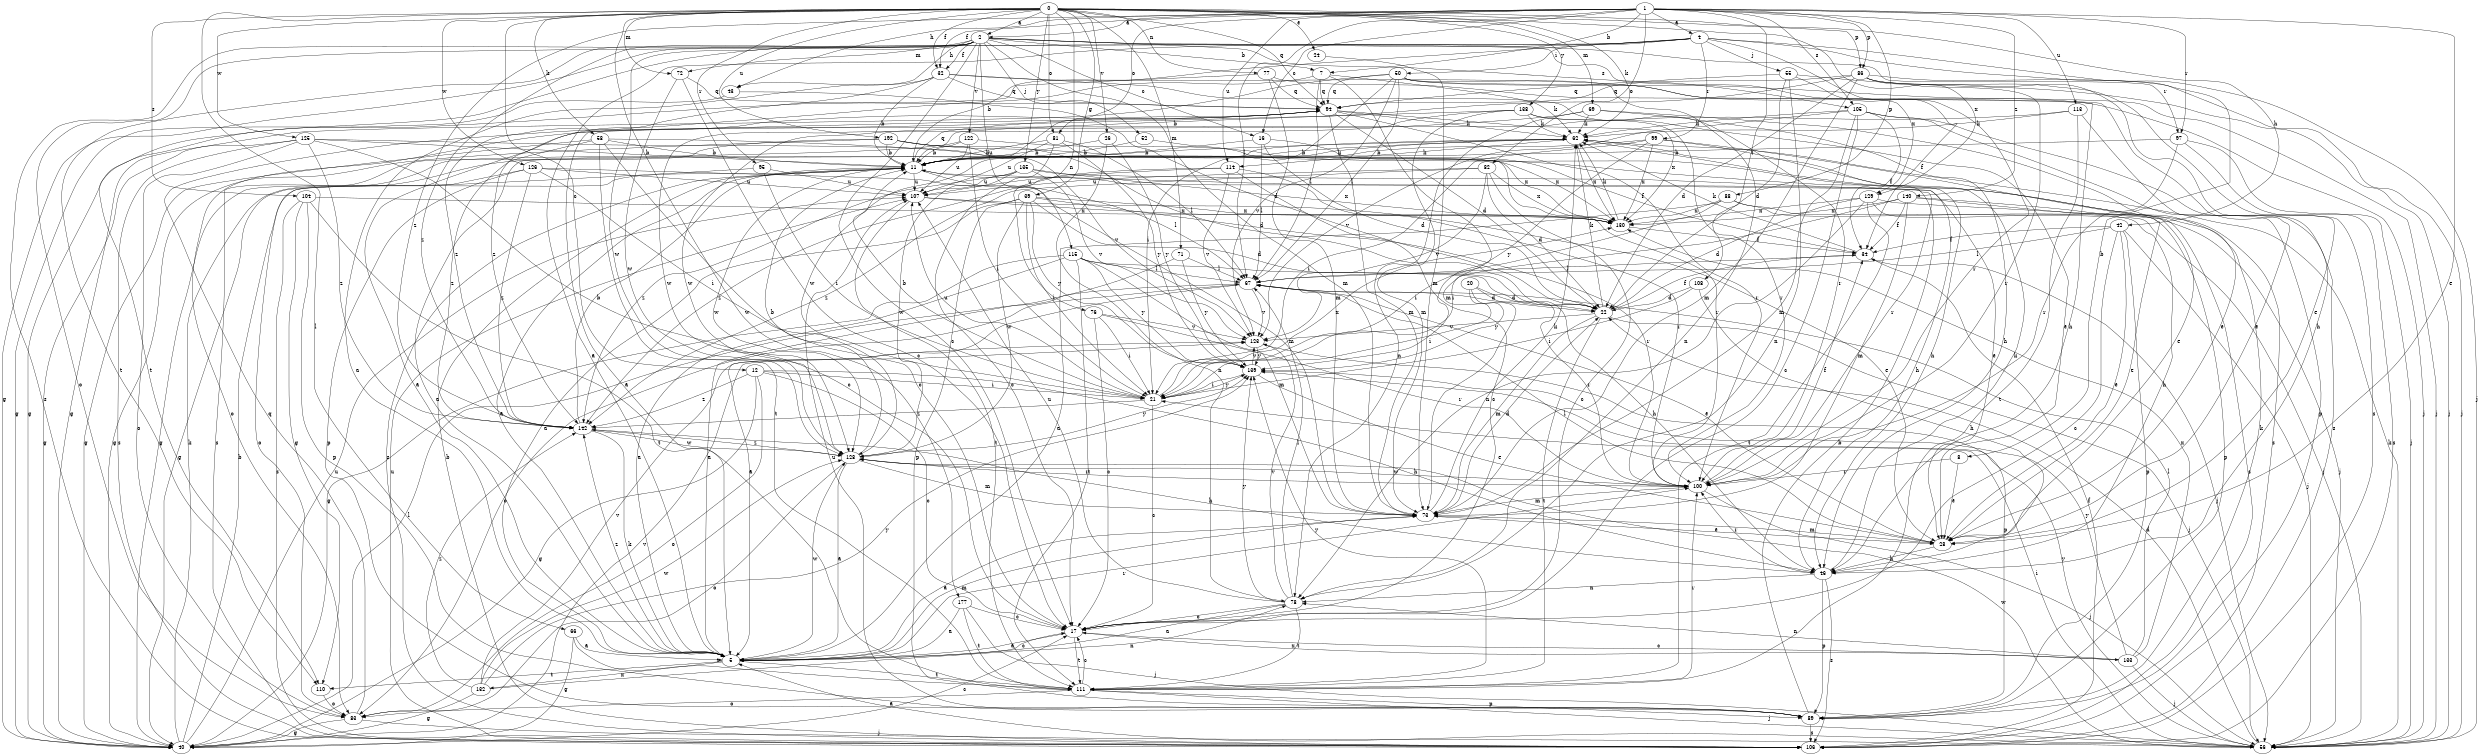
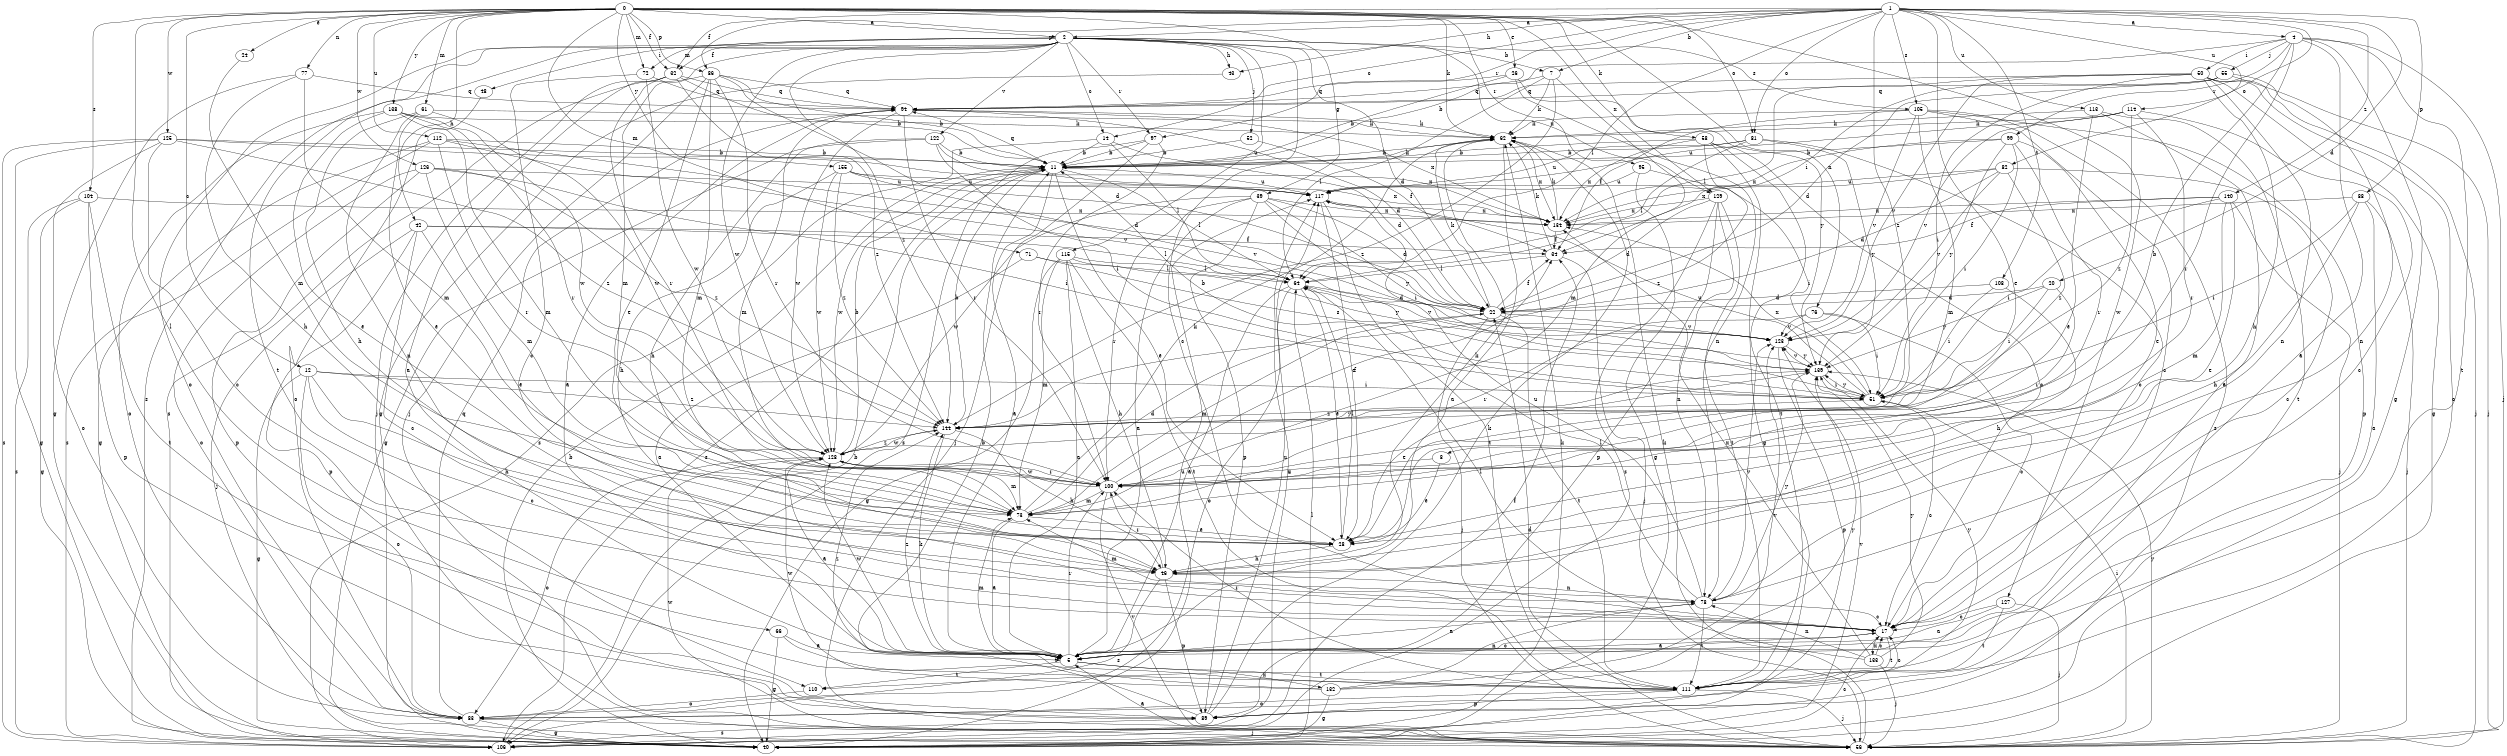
edge "1" -> "20": added, label "d"
edge "0" -> "94": now "26" -> "94"
edge "0" -> "26": label "v" -> "e"
node "48": added
node "69": label "69" -> "61"
node "192": label "192" -> "112"
node "16": label "16" -> "14"
edge "62" -> "114": reversed
node "135": label "135" -> "155"
edge "55" -> "34": label "f" -> "i"
edge "43" -> "22": now "2" -> "22"
node "107": label "107" -> "117"
node "130": label "130" -> "134"
node "67": label "67" -> "64"
edge "71" -> "139": label "y" -> "s"
node "21": label "21" -> "51"
node "142": label "142" -> "144"
edge "104" -> "110": now "104" -> "40"
edge "28" -> "73": now "78" -> "73"
node "177": label "177" -> "127"
edge "100" -> "56": label "j" -> "v"
edge "50" -> "83": added, label "o"
